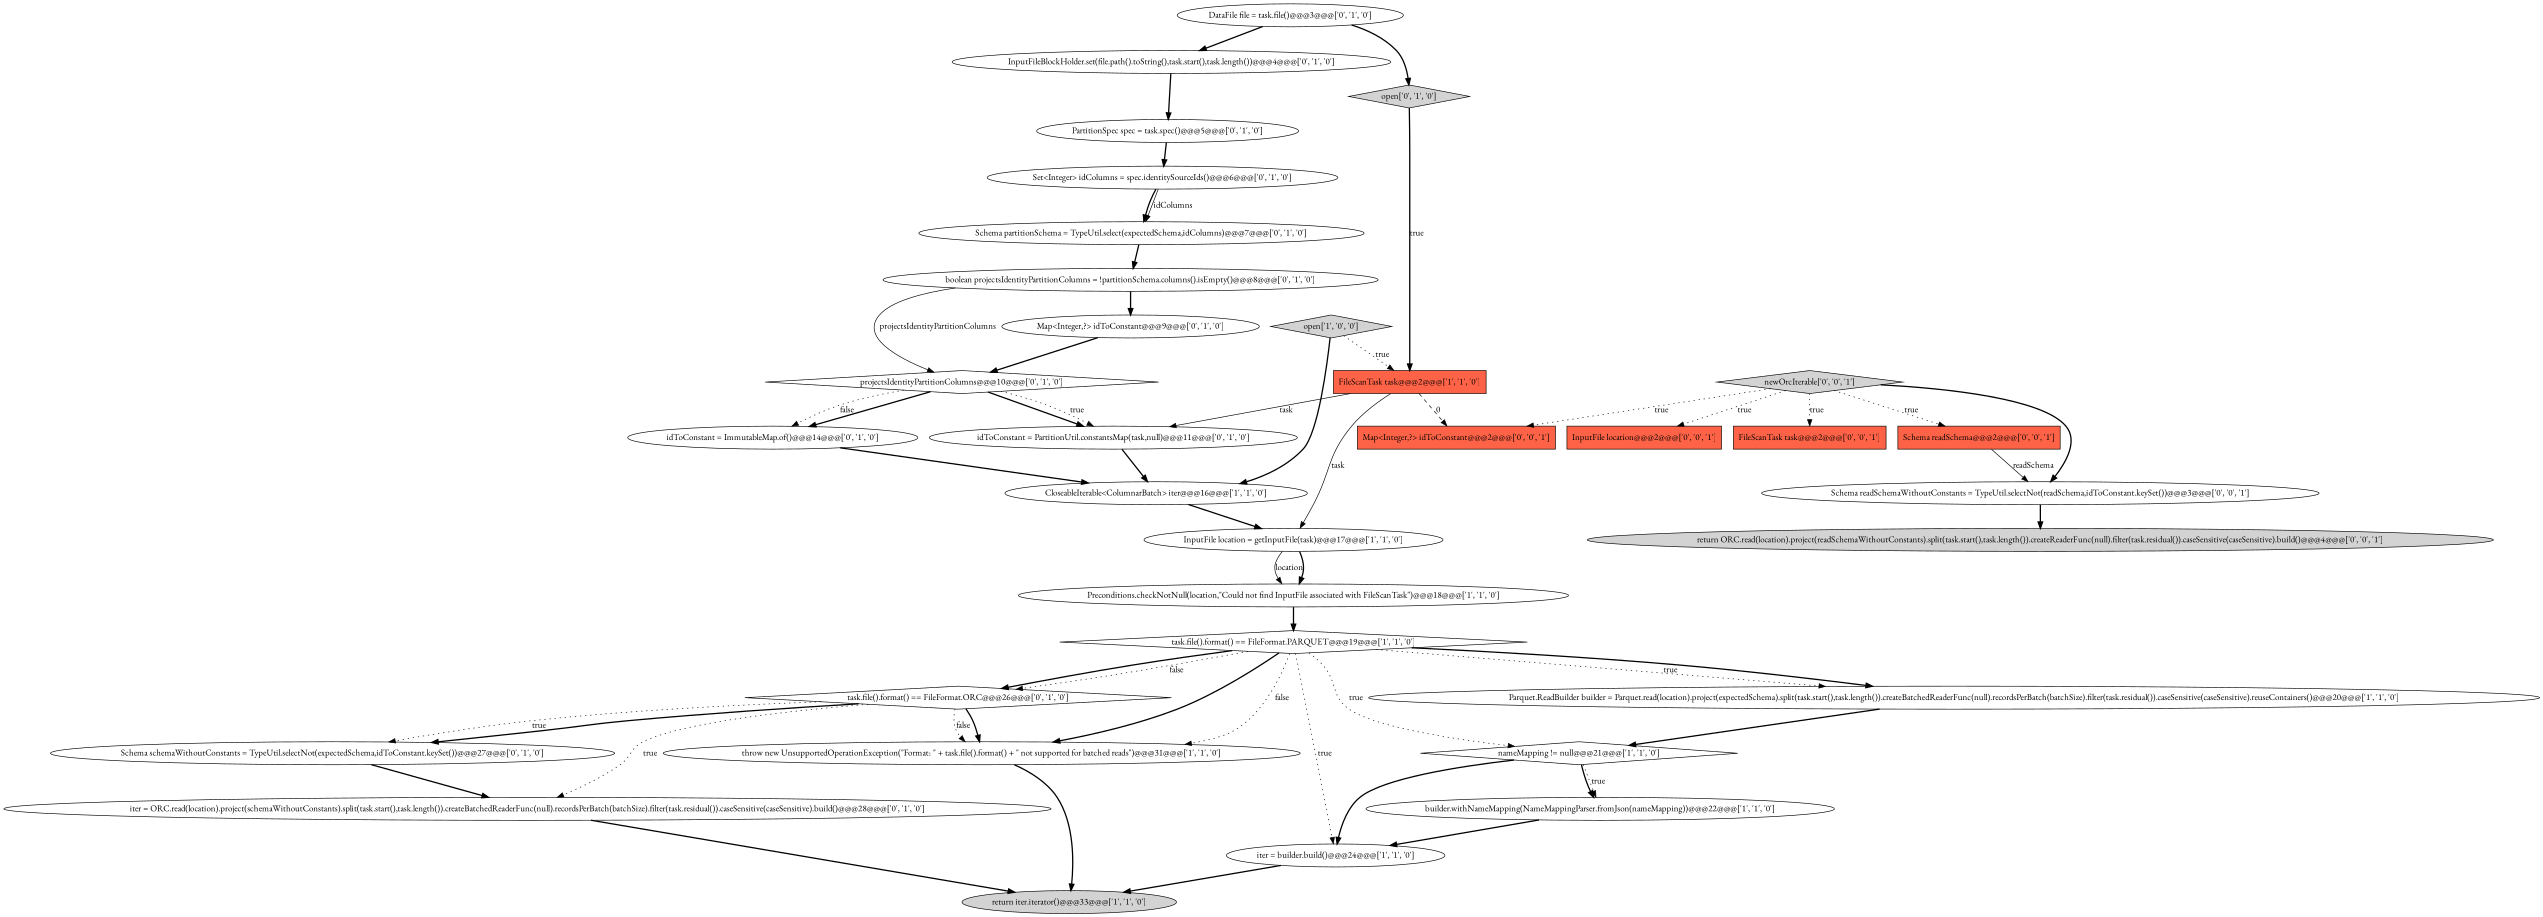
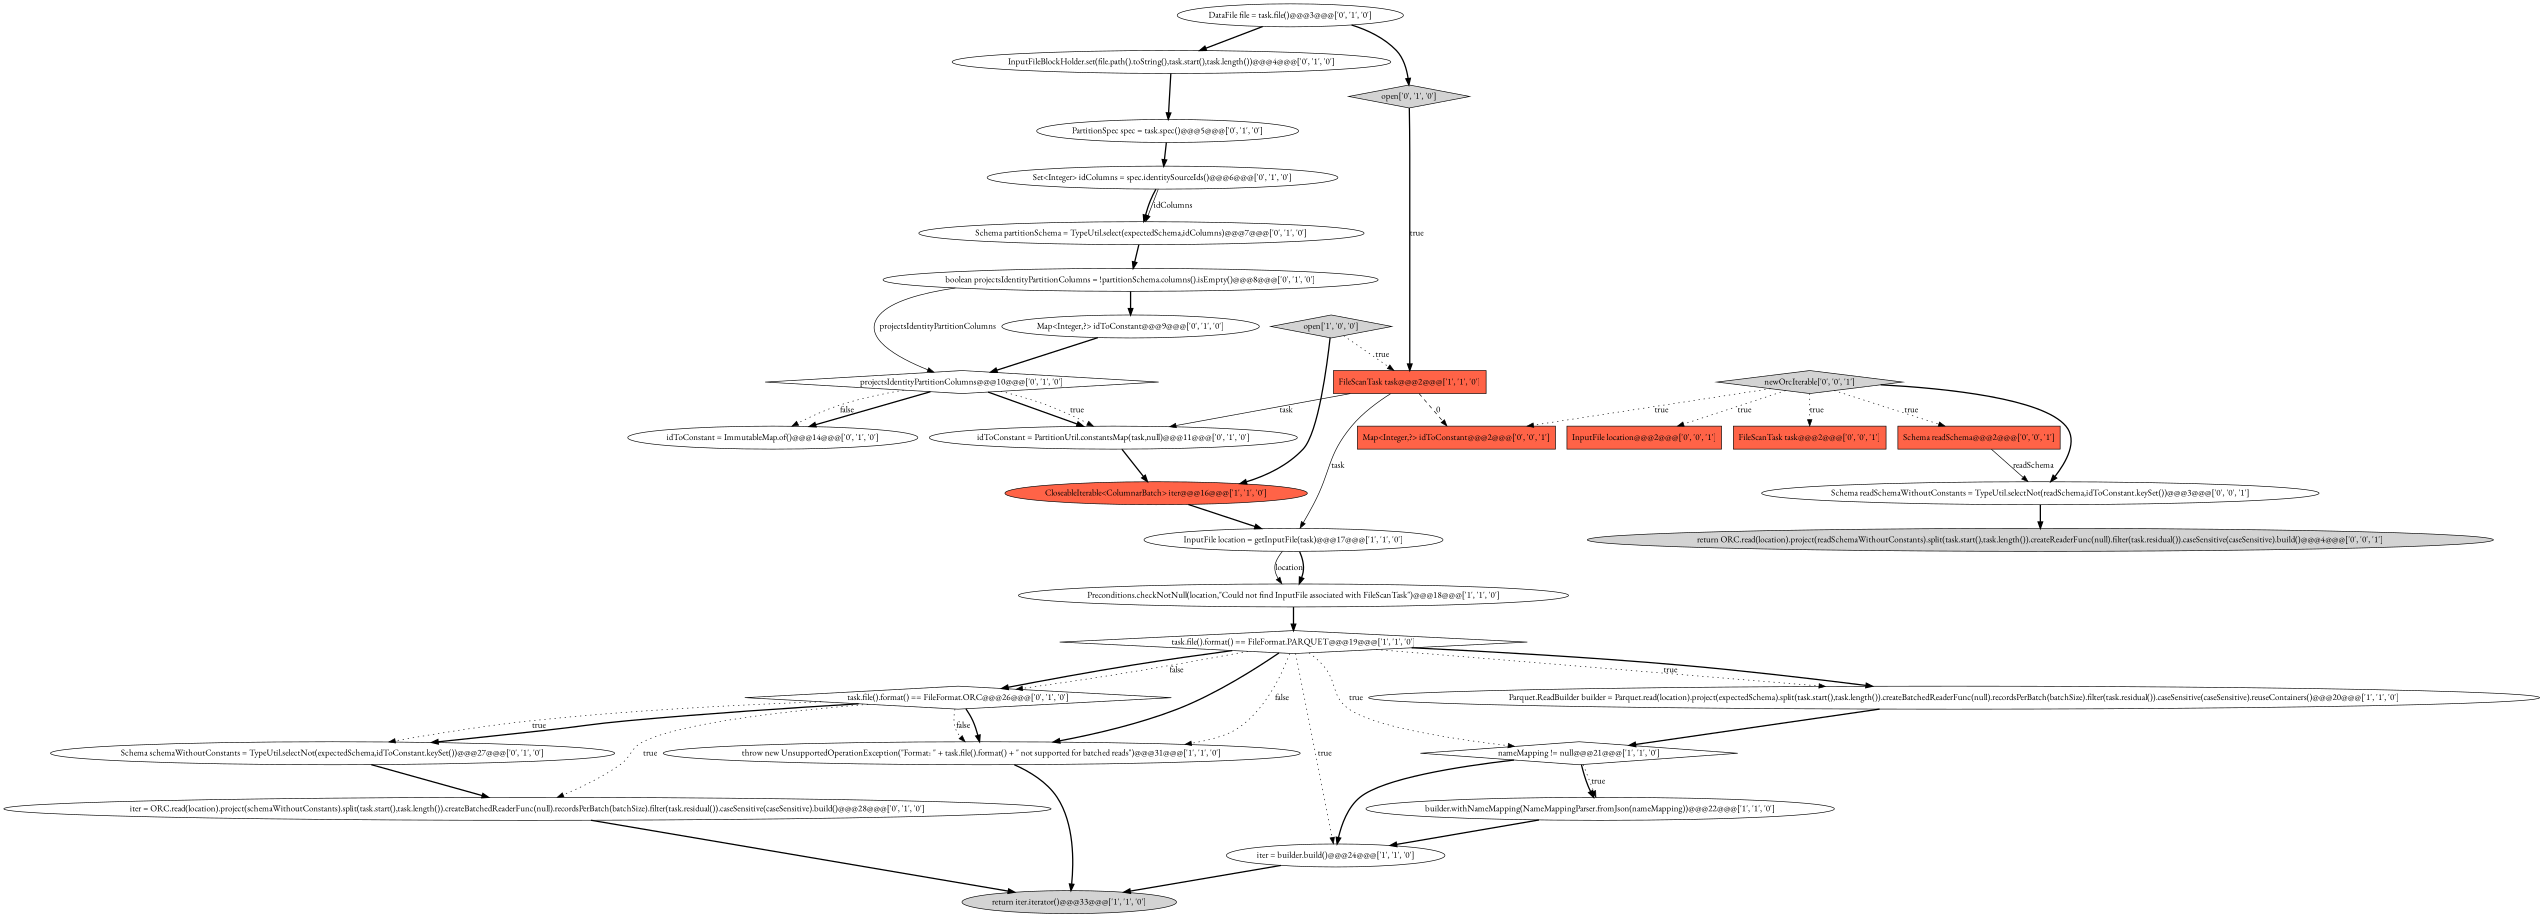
edge "idToConstant = ImmutableMap.of()@@@14@@@['0', '1', '0']" -> "CloseableIterable<ColumnarBatch> iter@@@16@@@['1', '1', '0']": removed
node "CloseableIterable<ColumnarBatch> iter@@@16@@@['1', '1', '0']": fillcolor white -> tomato
